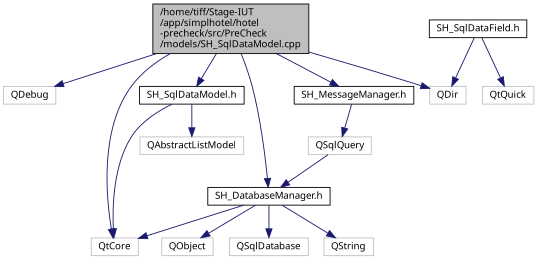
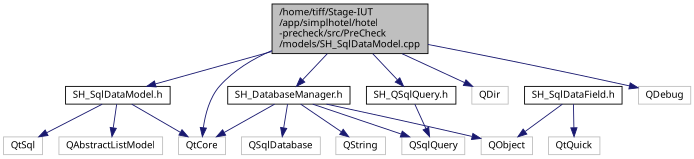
edge "SH_SqlDataField.h" -> "QDir": now "SH_SqlDataField.h" -> "QObject"
node "SH_MessageManager.h": label "SH_MessageManager.h" -> "SH_QSqlQuery.h"
node "QtSql": added
edge "QSqlQuery" -> "SH_DatabaseManager.h": reversed
